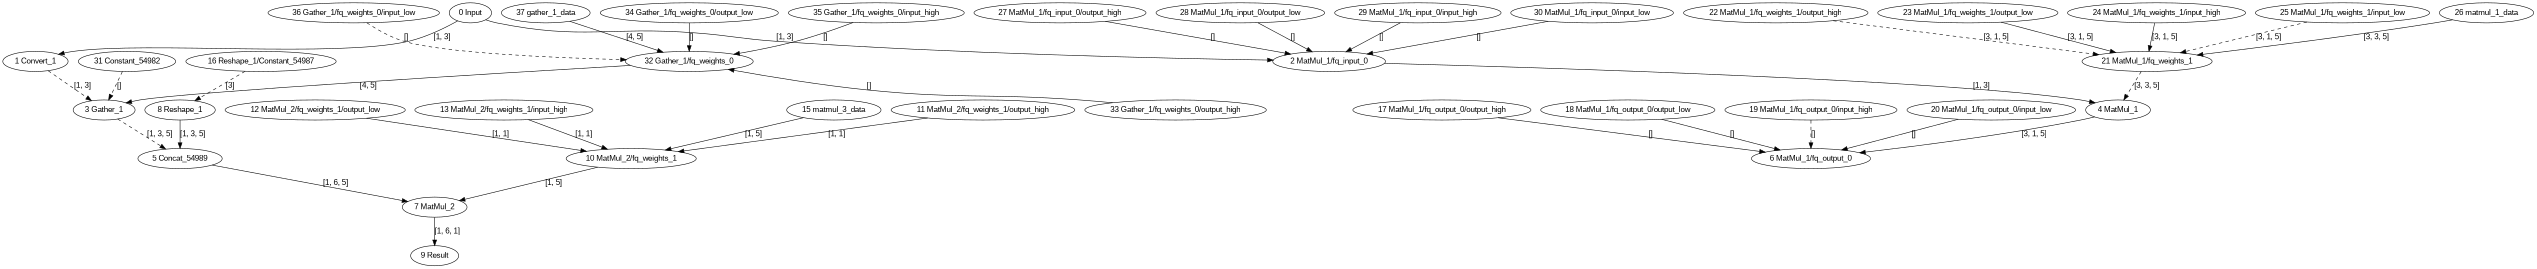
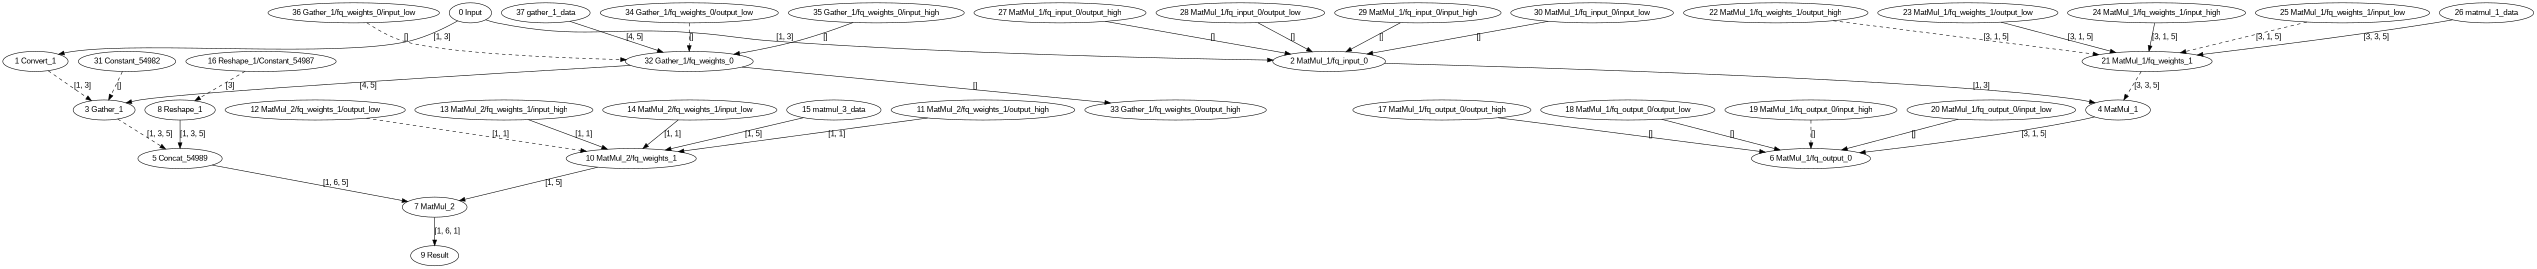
edge "34 Gather_1/fq_weights_0/output_low" -> "32 Gather_1/fq_weights_0": style solid -> dashed
edge "33 Gather_1/fq_weights_0/output_high" -> "32 Gather_1/fq_weights_0": reversed
node "14 MatMul_2/fq_weights_1/input_low": added
edge "12 MatMul_2/fq_weights_1/output_low" -> "10 MatMul_2/fq_weights_1": style solid -> dashed
